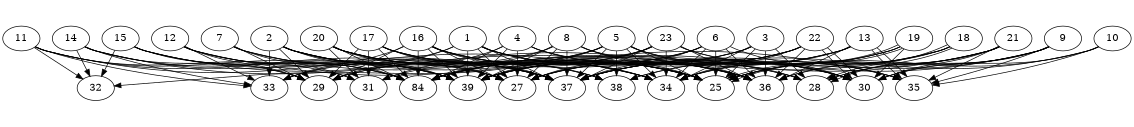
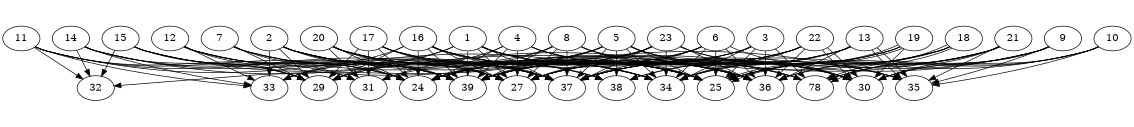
edge "9" -> "36": now "10" -> "36"
node "84": label "84" -> "24"
node "28": label "28" -> "78"
